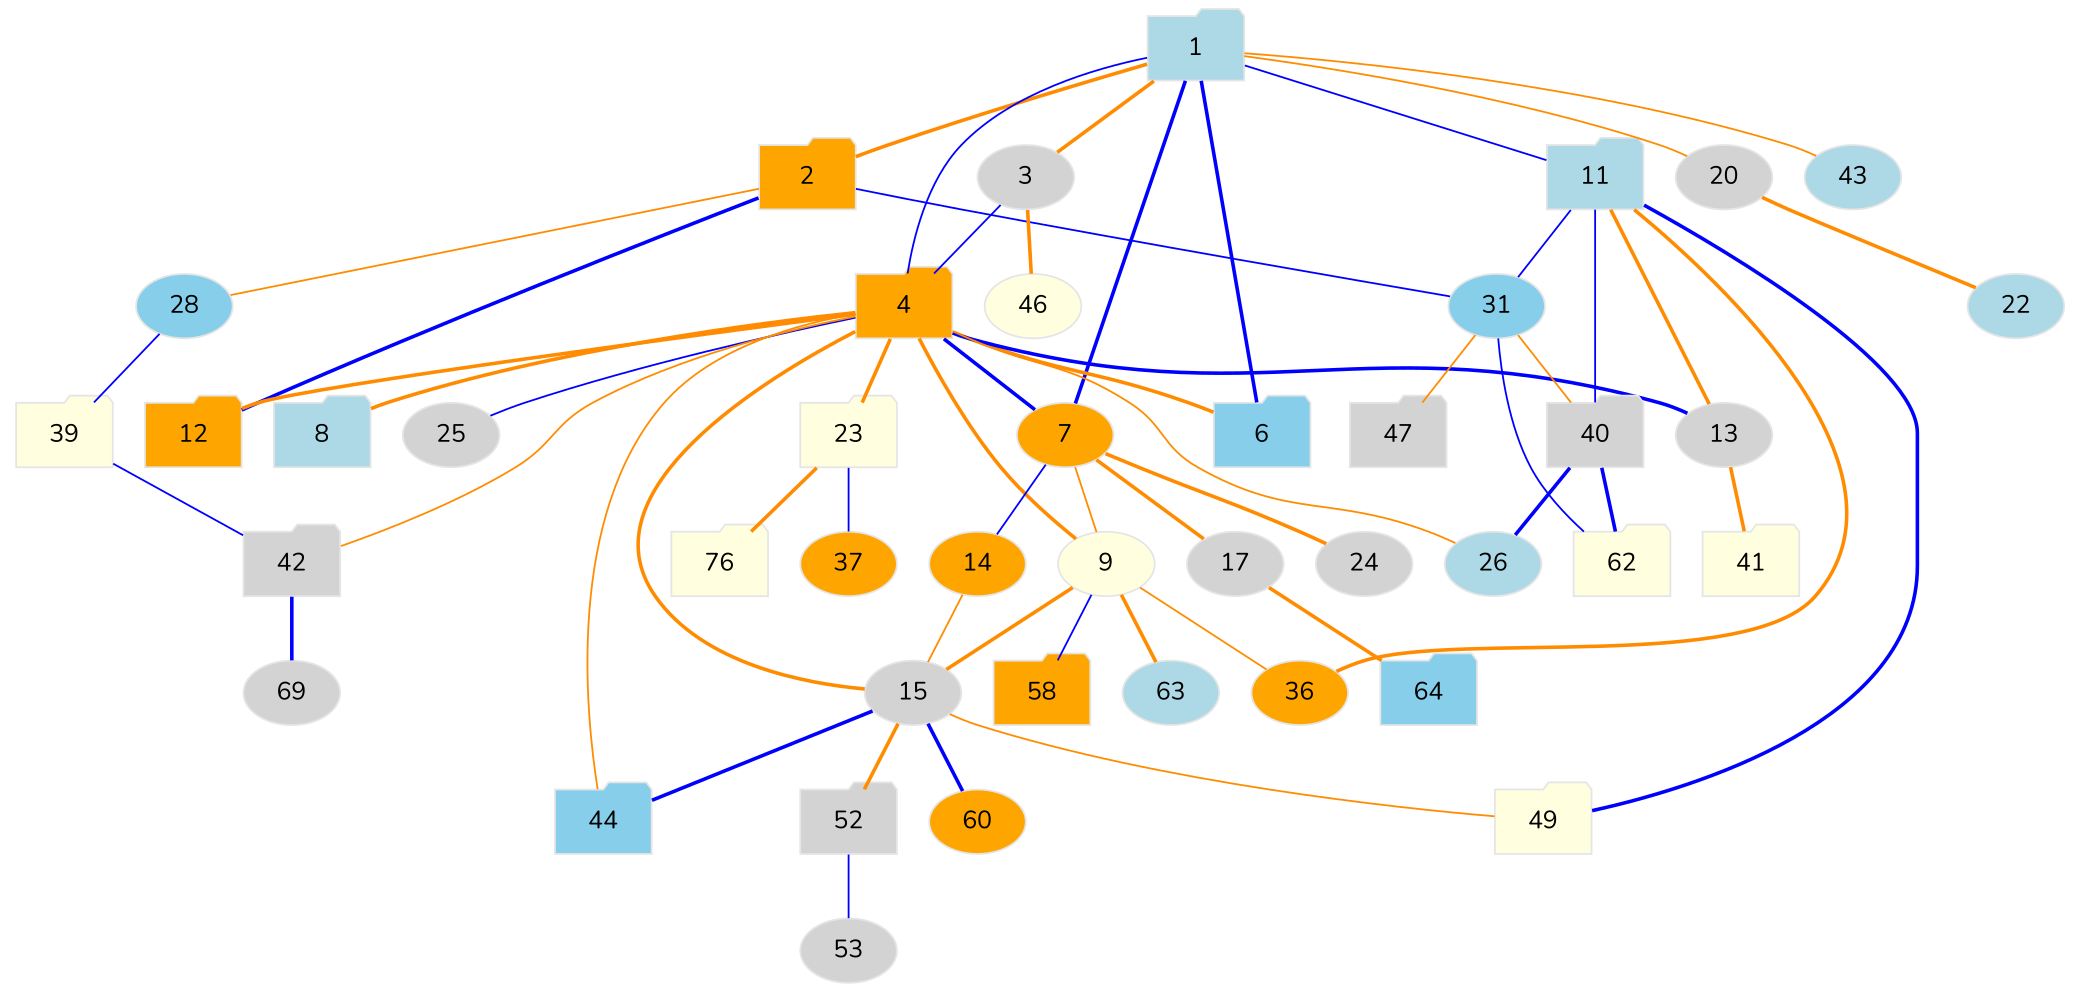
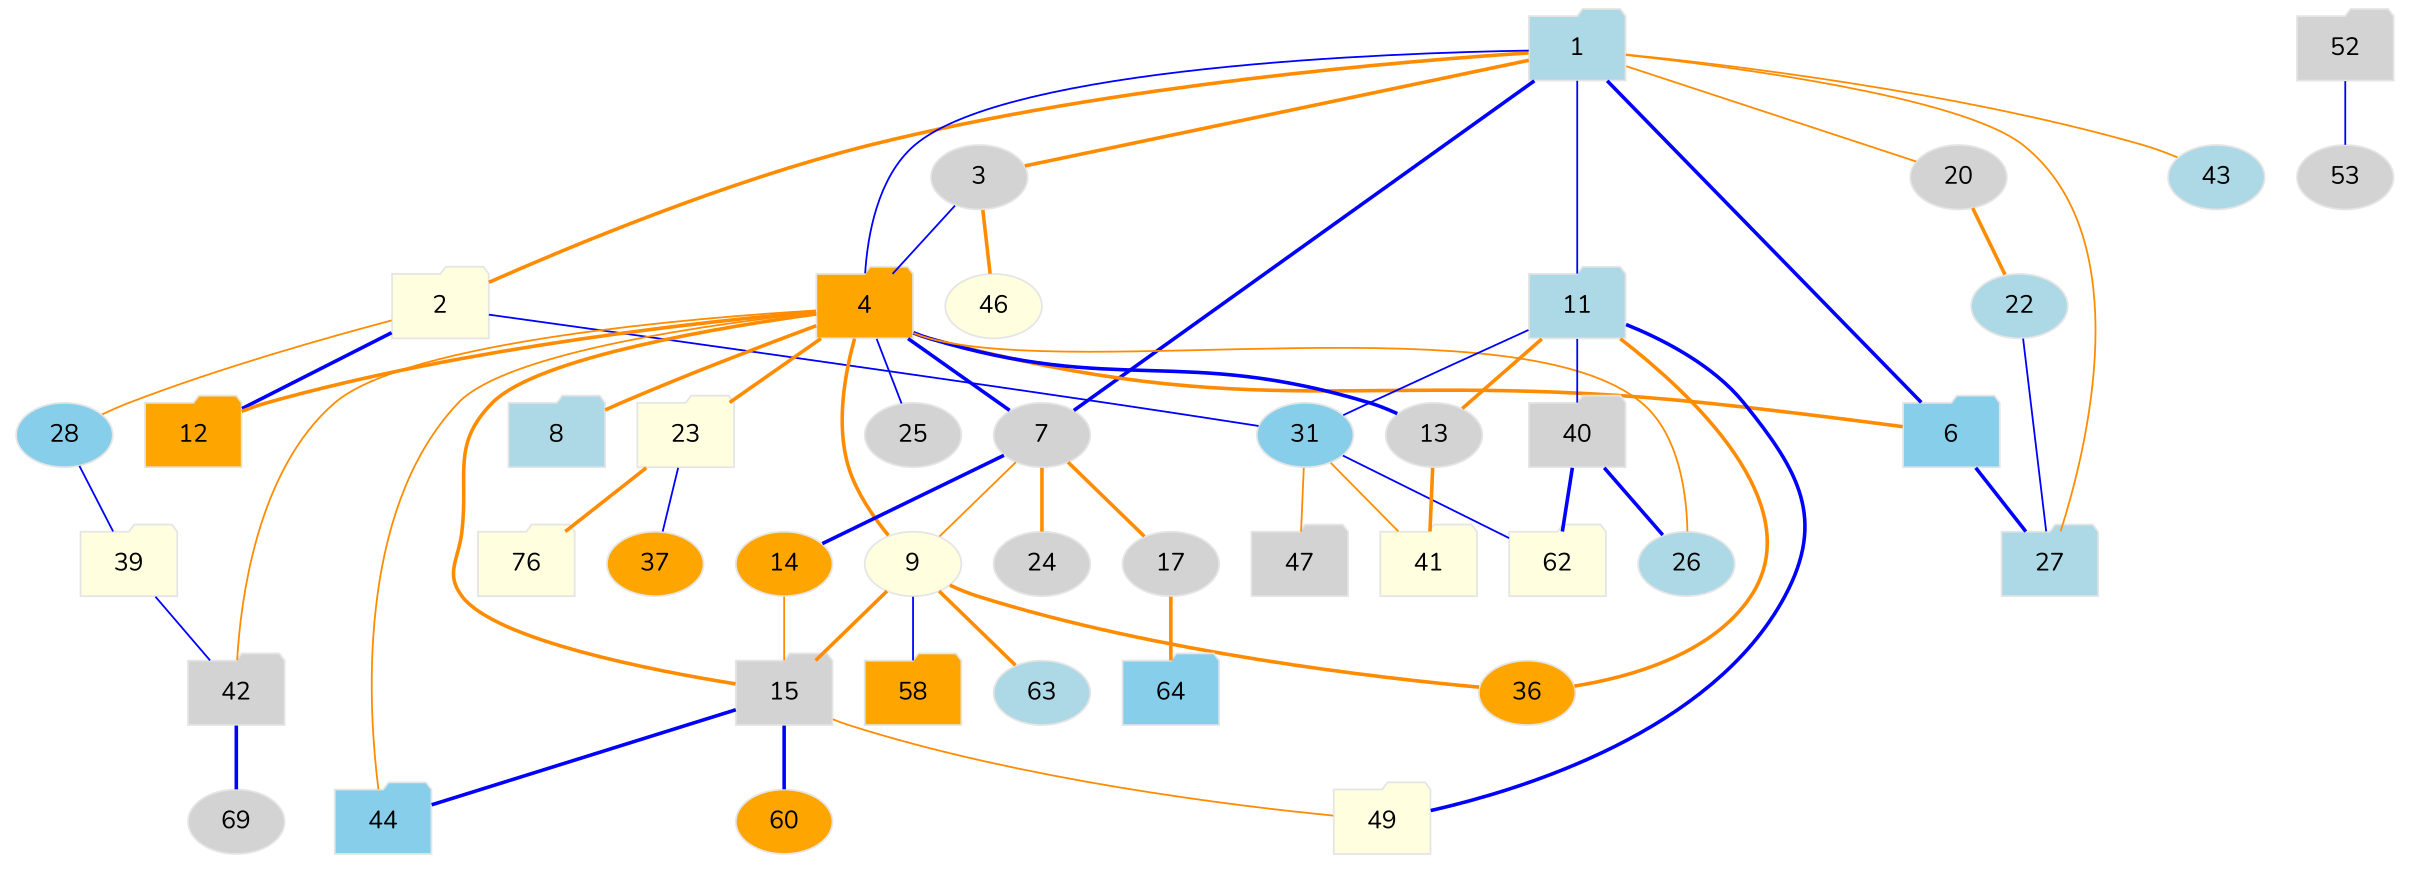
node "2": fillcolor orange -> lightyellow
edge "31" -- "40": now "31" -- "41"
node "7": fillcolor orange -> lightgrey
edge "7" -- "14": style solid -> bold
node "27": added
edge "9" -- "36": style solid -> bold
node "15": shape ellipse -> folder
edge "15" -- "52": removed
